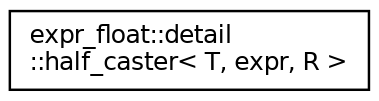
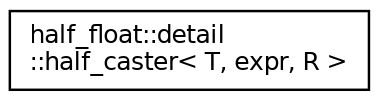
node "expr_float::detail ::half_caster< T, expr, R >": label "expr_float::detail ::half_caster< T, expr, R >" -> "half_float::detail ::half_caster< T, expr, R >"
